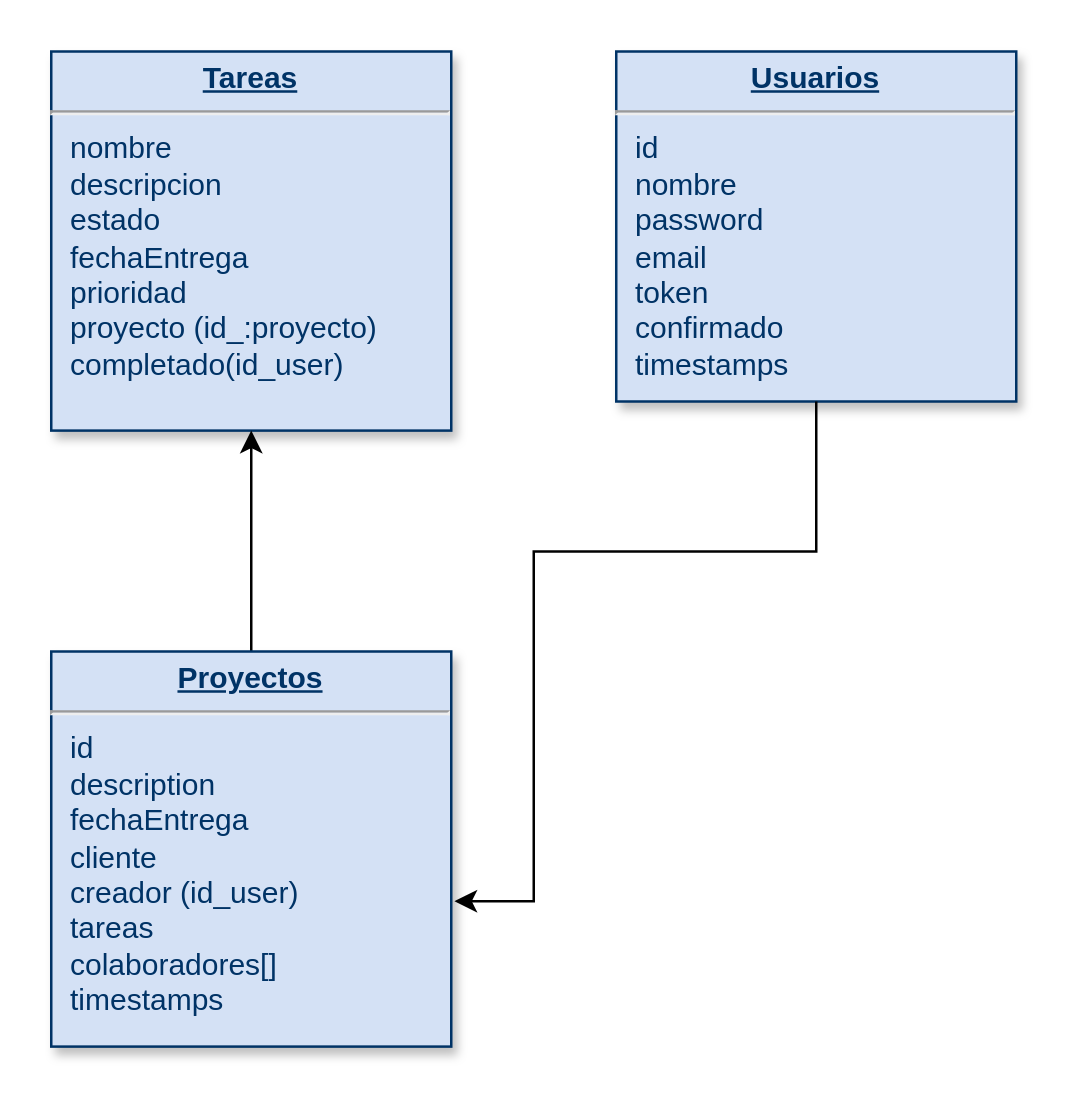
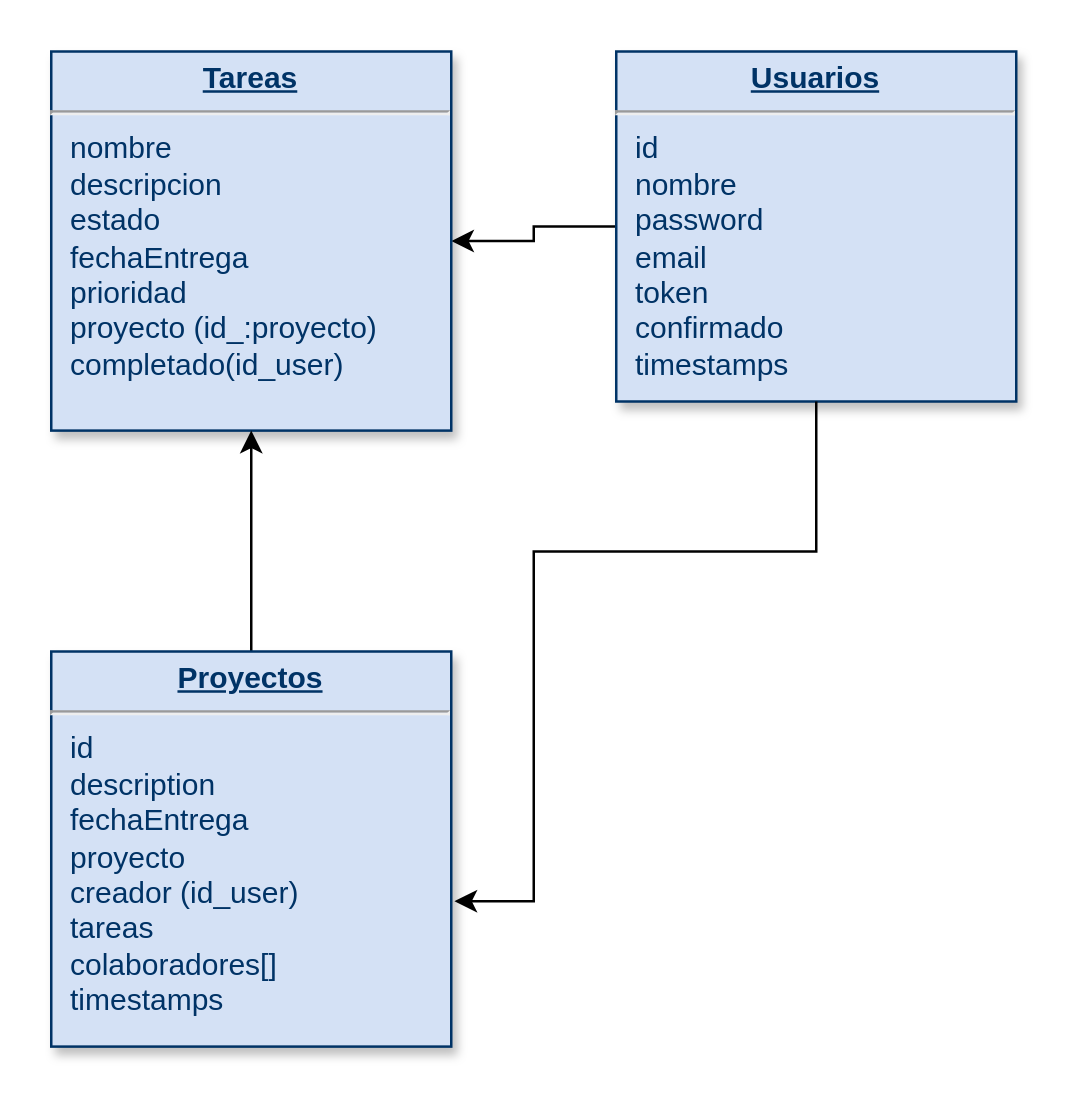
edge "Usuarios id nombre password email token confirmado timestamps" -> "Tareas nombre descripcion estado fechaEntrega prioridad proyecto (id_:proyecto) completado(id_user)": added
node "Proyectos id description fechaEntrega cliente creador (id_user) tareas colaboradores[] timestamps": label "Proyectos id description fechaEntrega cliente creador (id_user) tareas colaboradores[] timestamps" -> "Proyectos id description fechaEntrega proyecto creador (id_user) tareas colaboradores[] timestamps"
